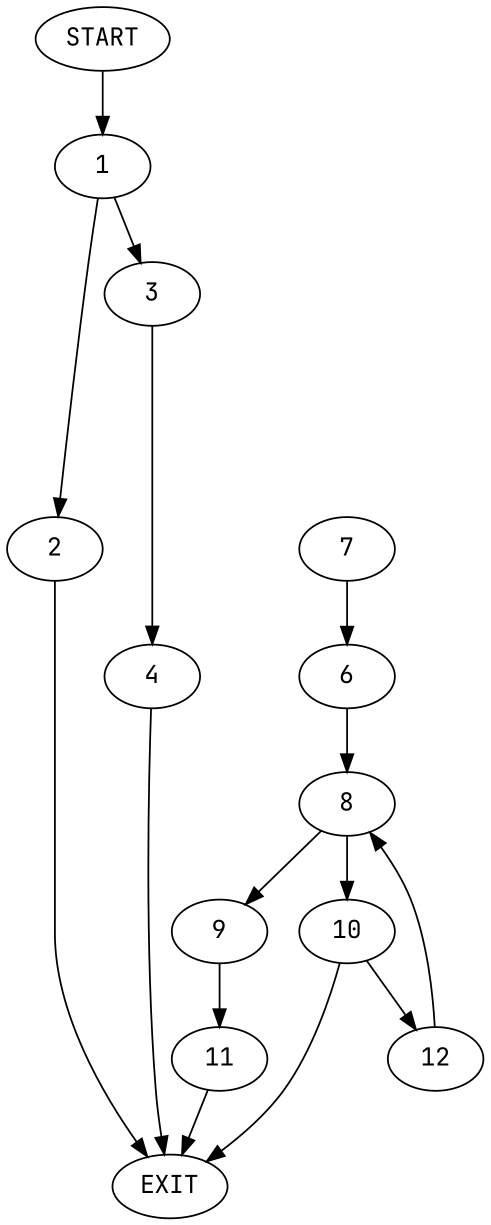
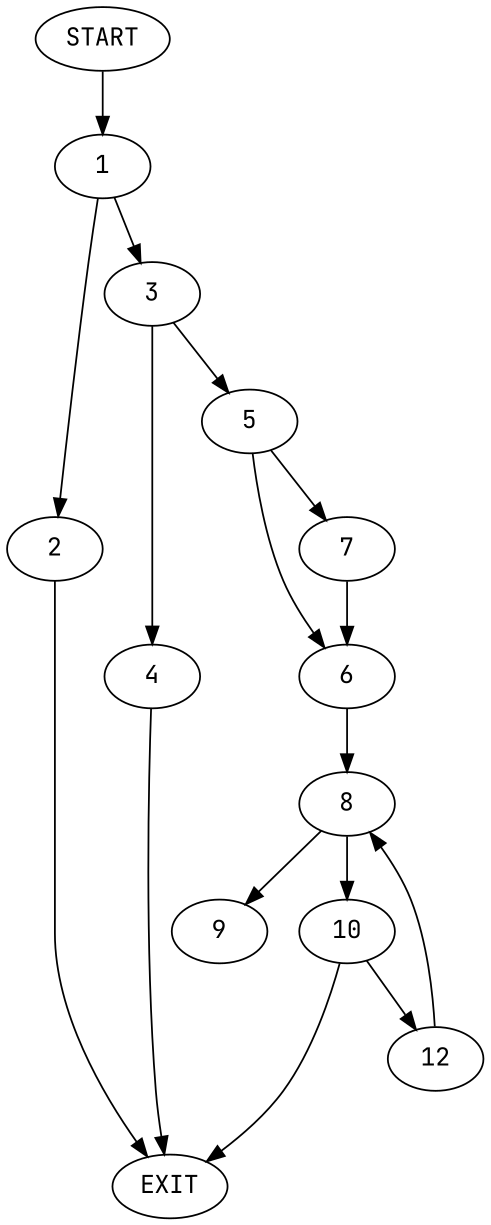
node "5": added
node "11": removed
